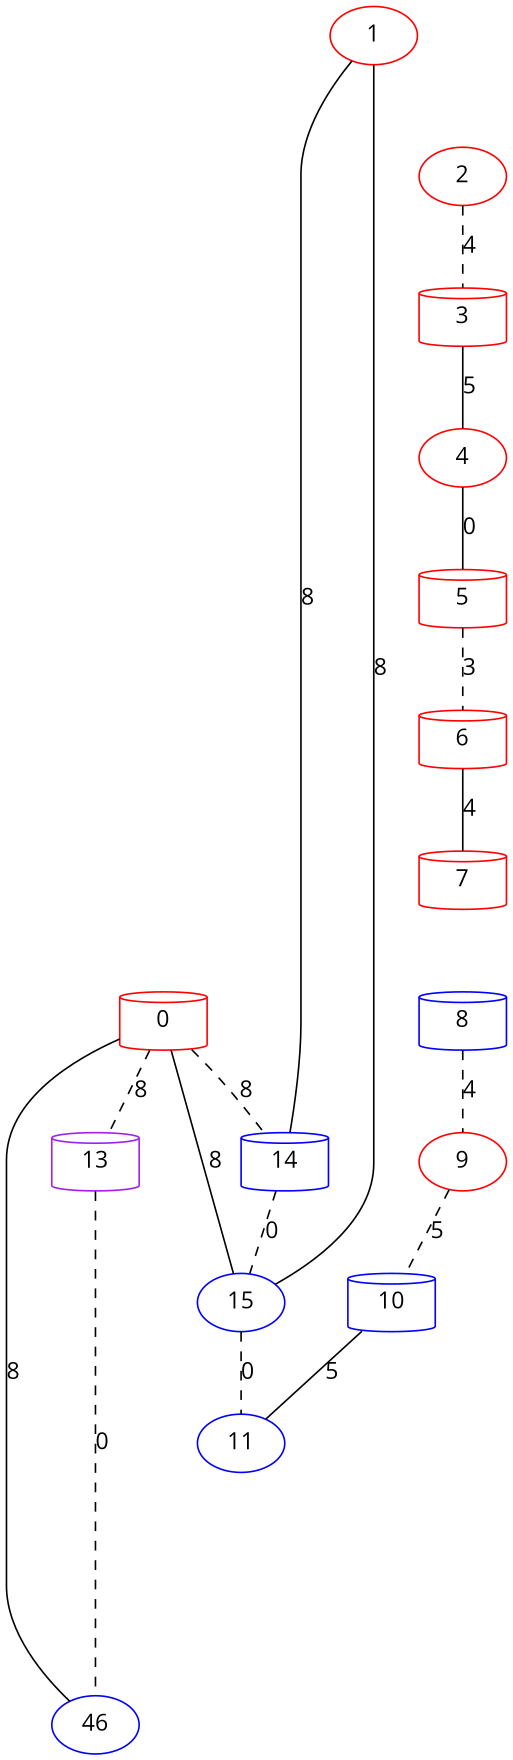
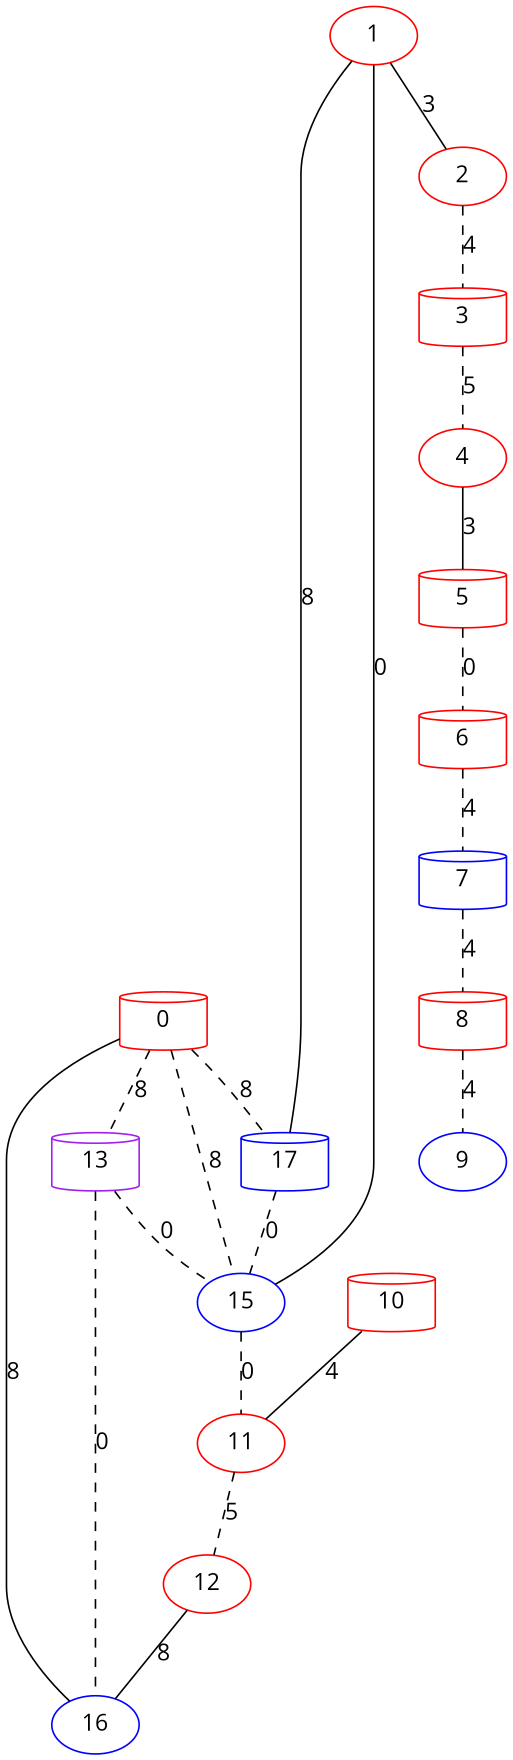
edge "1" -- "2": added, label "3"
edge "3" -- "4": style solid -> dashed
edge "4" -- "5": label "0" -> "3"
edge "1" -- "15": label "8" -> "0"
edge "5" -- "6": label "3" -> "0"
edge "6" -- "7": style solid -> dashed
node "7": color red -> blue
edge "7" -- "8": added, label "4"
node "8": color blue -> red
edge "0" -- "15": style solid -> dashed
node "14": label "14" -> "17"
node "9": color red -> blue
edge "9" -- "10": removed, label "5"
edge "13" -- "15": added, label "0"
node "10": color blue -> red
edge "10" -- "11": label "5" -> "4"
node "11": color blue -> red
node "12": added
node "46": label "46" -> "16"
